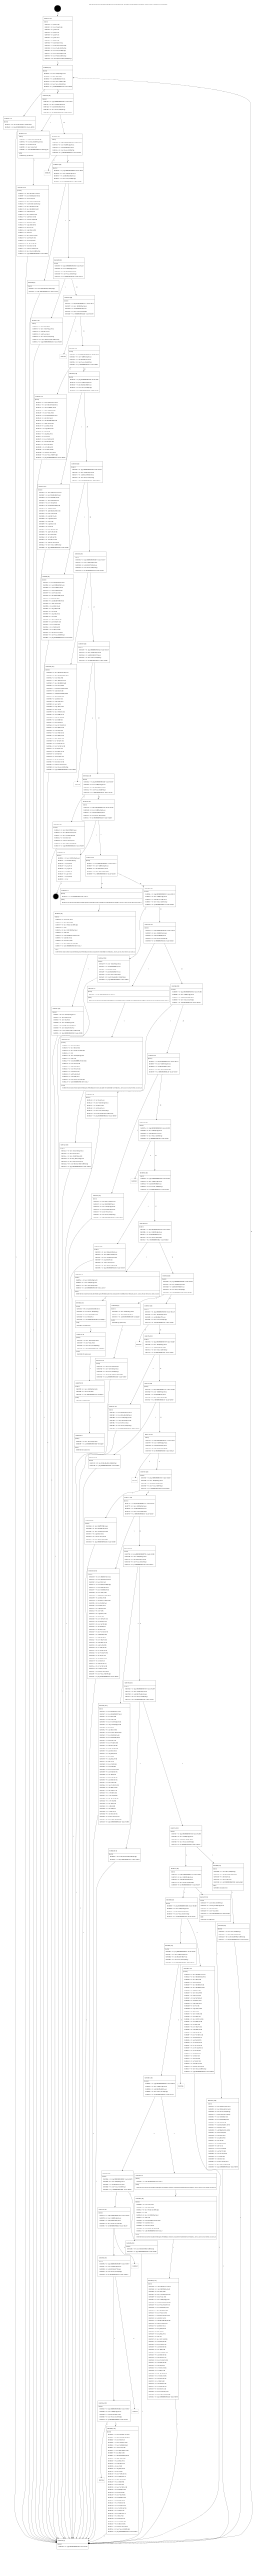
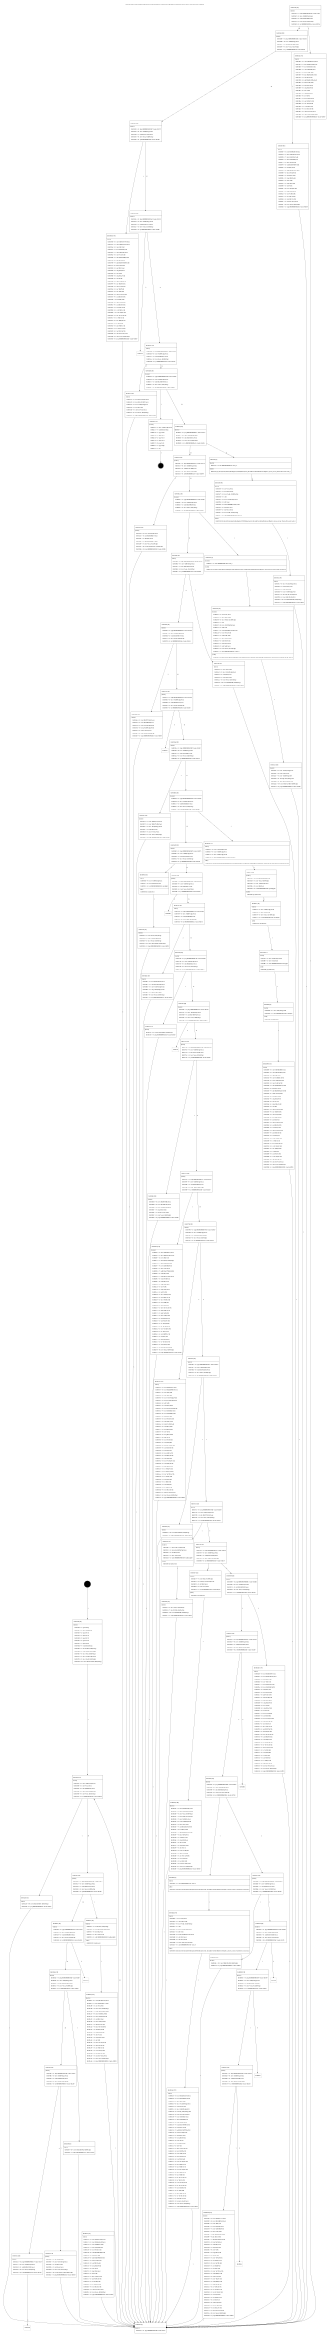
node "0x40152e [28]": removed
node "0x402009 [151]": added
